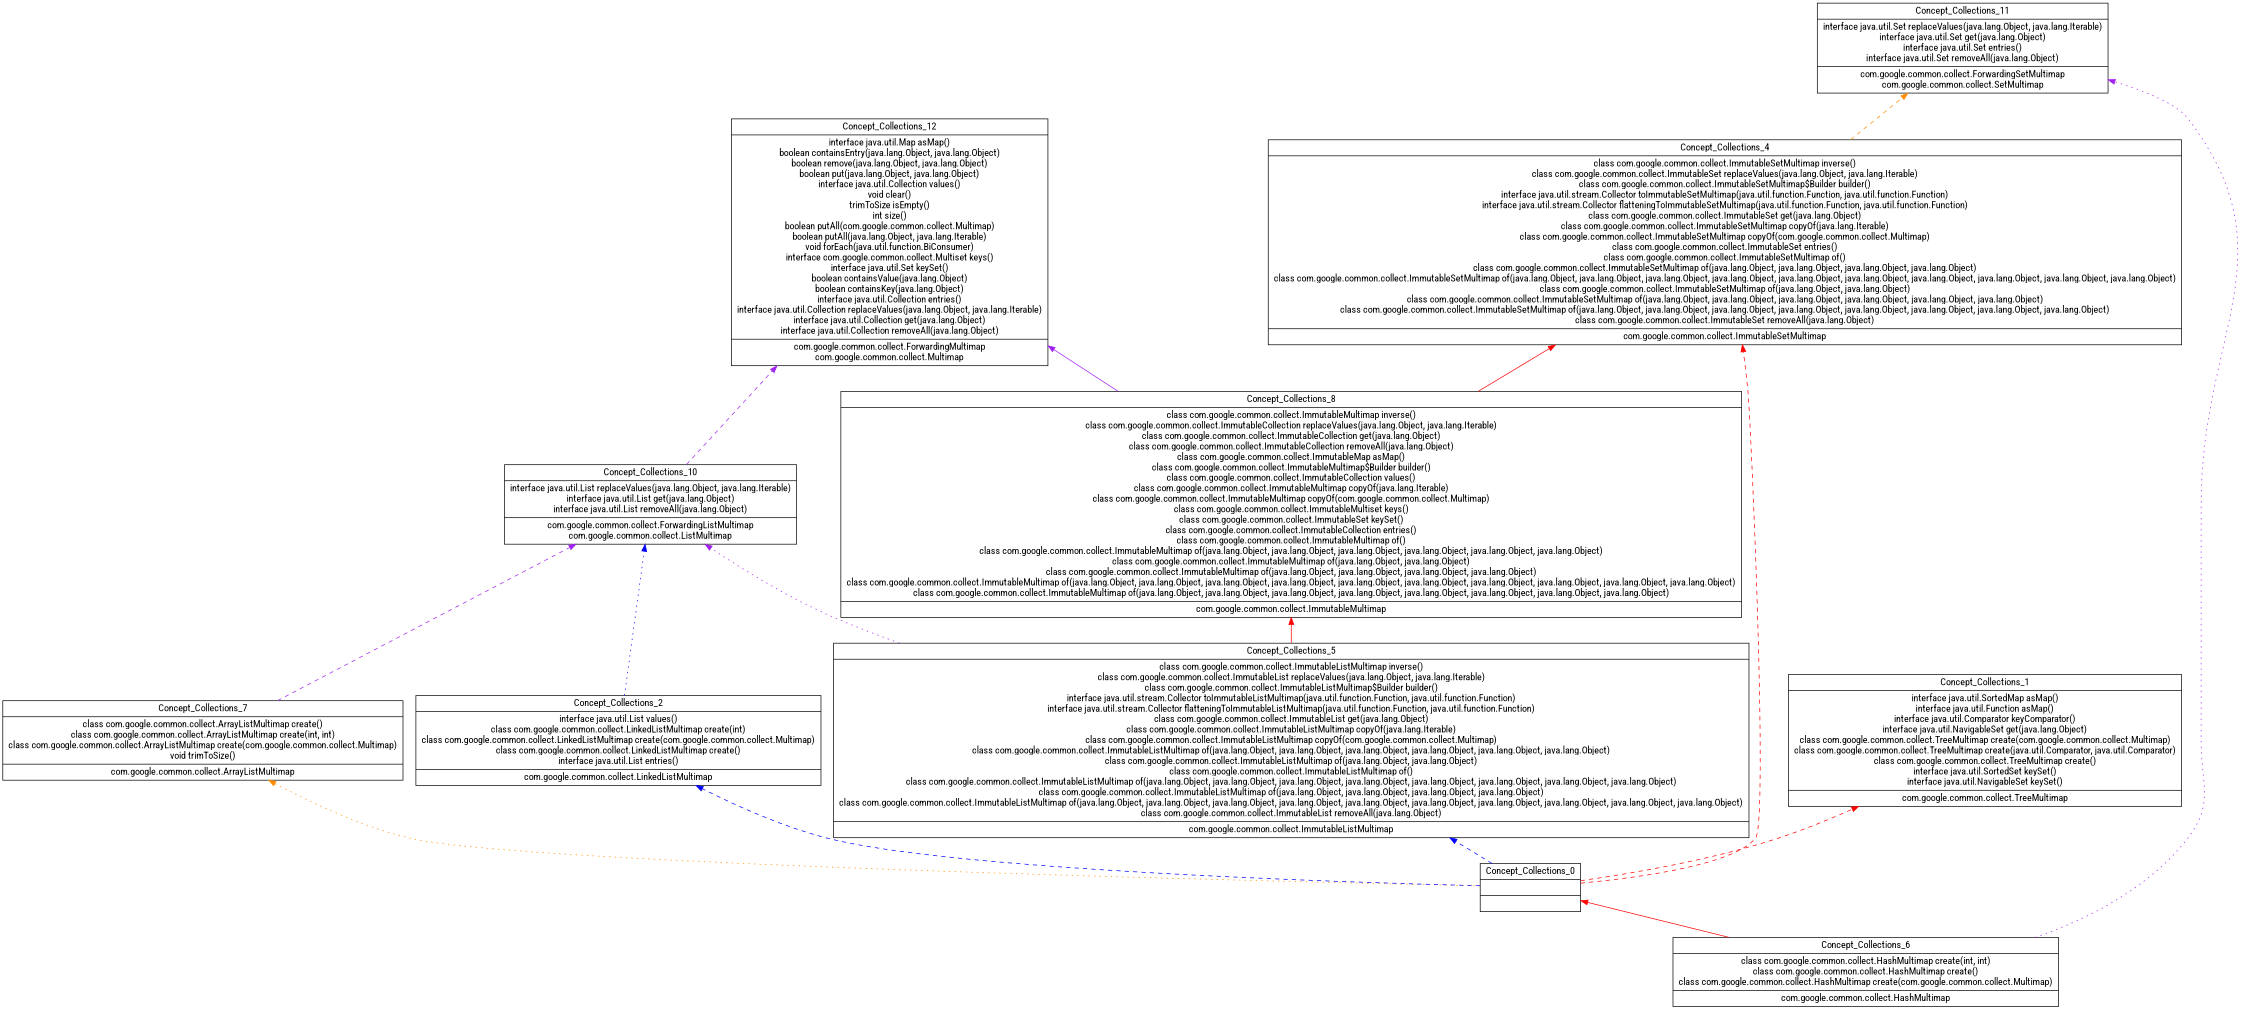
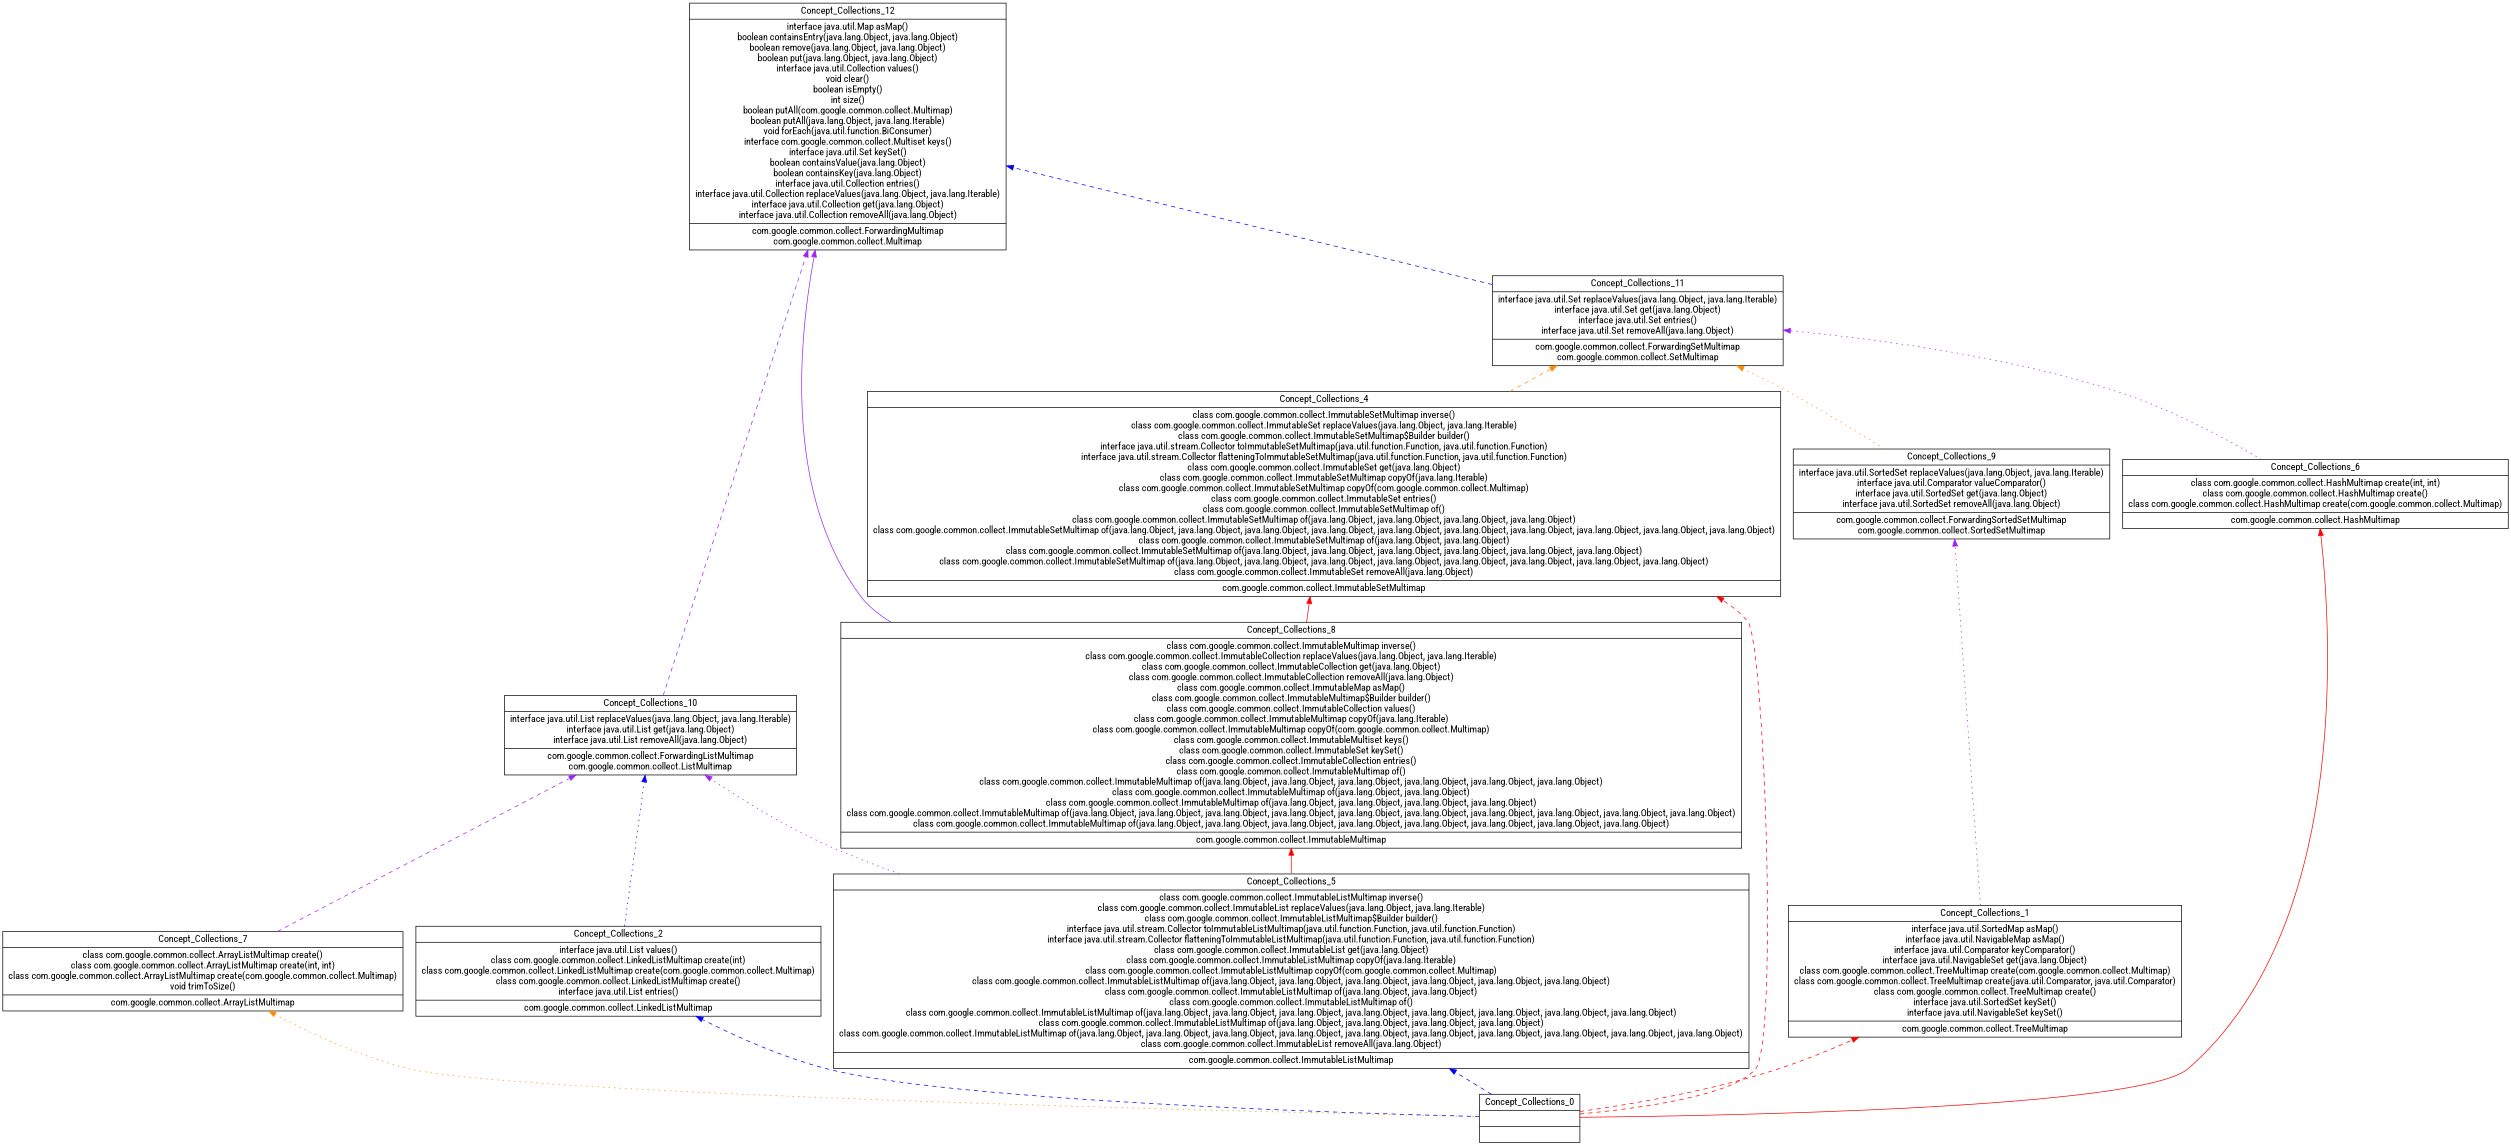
node "Concept_Collections_12": text "trimToSize isEmpty()" -> "boolean isEmpty()"
edge "Concept_Collections_11" -> "Concept_Collections_12": added
node "Concept_Collections_9": added
node "Concept_Collections_1": text "interface java.util.Function asMap()" -> "interface java.util.NavigableMap asMap()"
edge "Concept_Collections_6" -> "Concept_Collections_0": reversed
